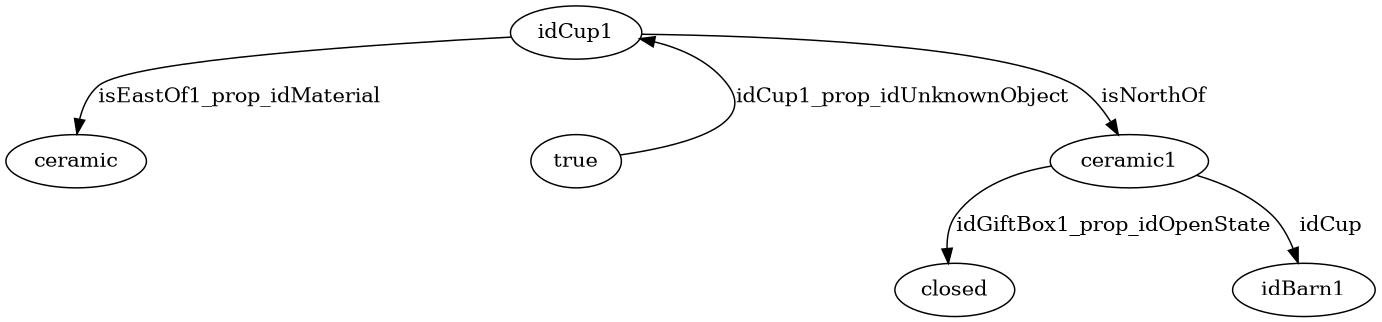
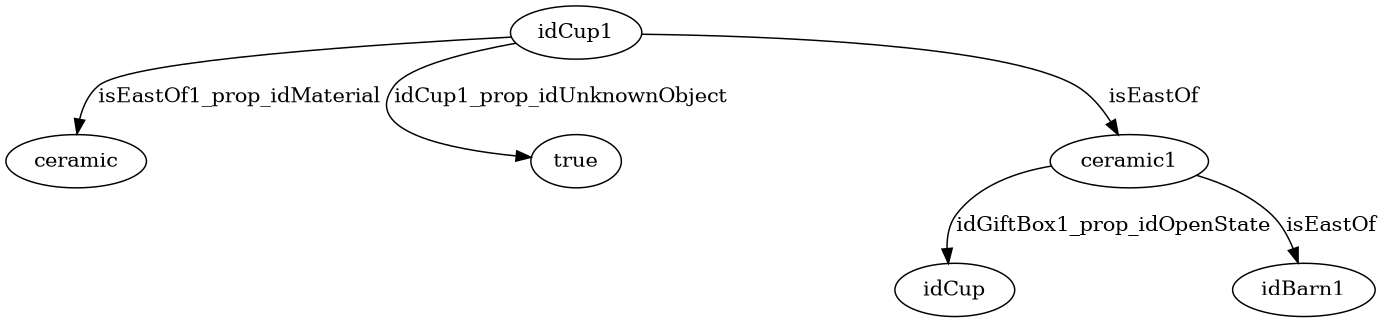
edge "idCup1" -> "ceramic1": label "isNorthOf" -> "isEastOf"
edge "true" -> "idCup1": reversed
edge "ceramic1" -> "idBarn1": label "idCup" -> "isEastOf"
node "closed": label "closed" -> "idCup"
